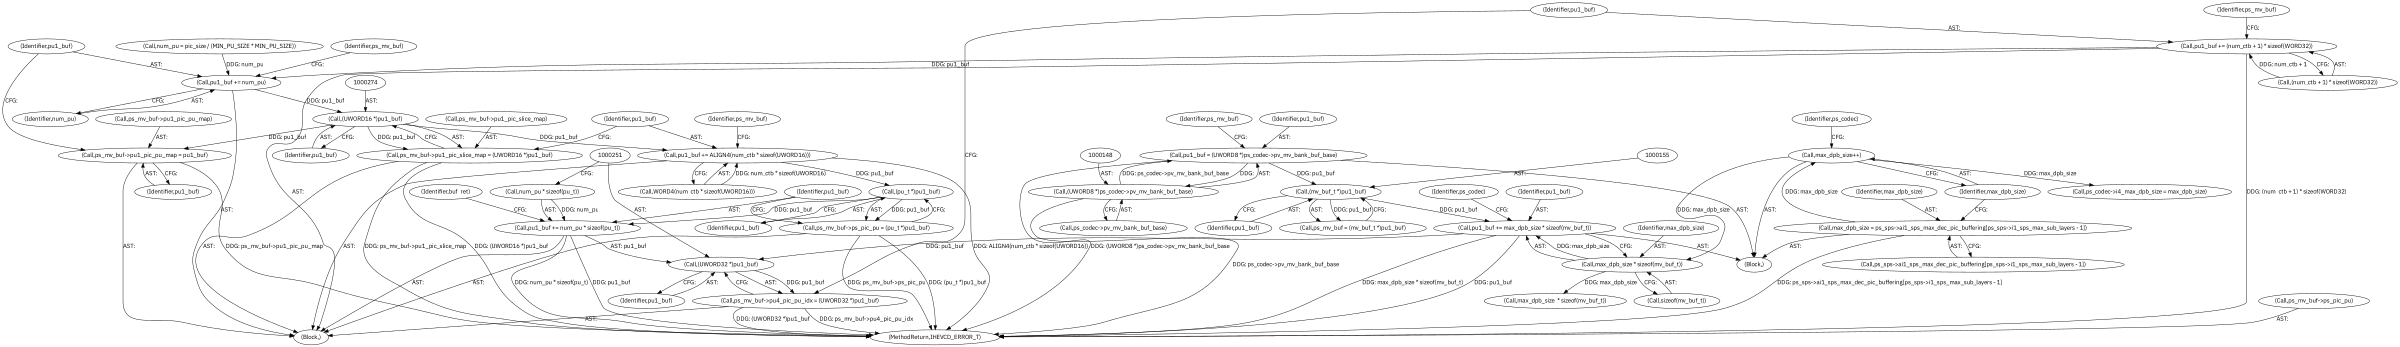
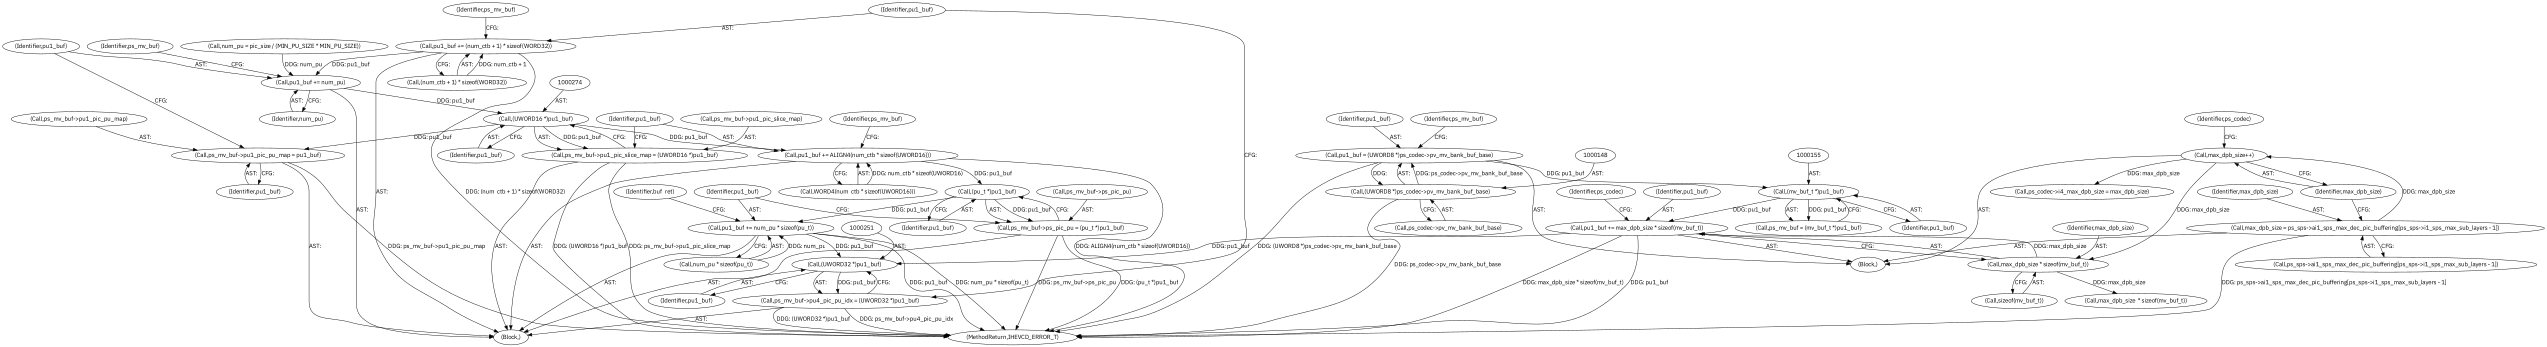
edge "1000251" -> "(Call,num_pu * sizeof(pu_t))": now "(Call,pu1_buf += num_pu * sizeof(pu_t))" -> "(Call,num_pu * sizeof(pu_t))"
edge "(Call,pu1_buf += num_pu * sizeof(pu_t))" -> "(Call,(UWORD32 *)pu1_buf)": label "AST: pu1_buf" -> "DDG: pu1_buf"
edge "(Call,ps_mv_buf->ps_pic_pu)" -> "(MethodReturn,IHEVCD_ERROR_T)": now "(Call,ps_mv_buf->ps_pic_pu)" -> "(Call,ps_mv_buf->ps_pic_pu = (pu_t *)pu1_buf)"
